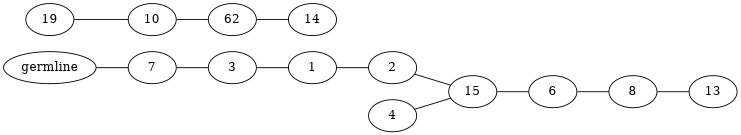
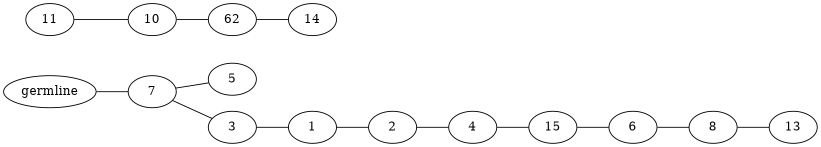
node "19": label "19" -> "11"
node "5": added
edge "2" -- "15": now "2" -- "4"
